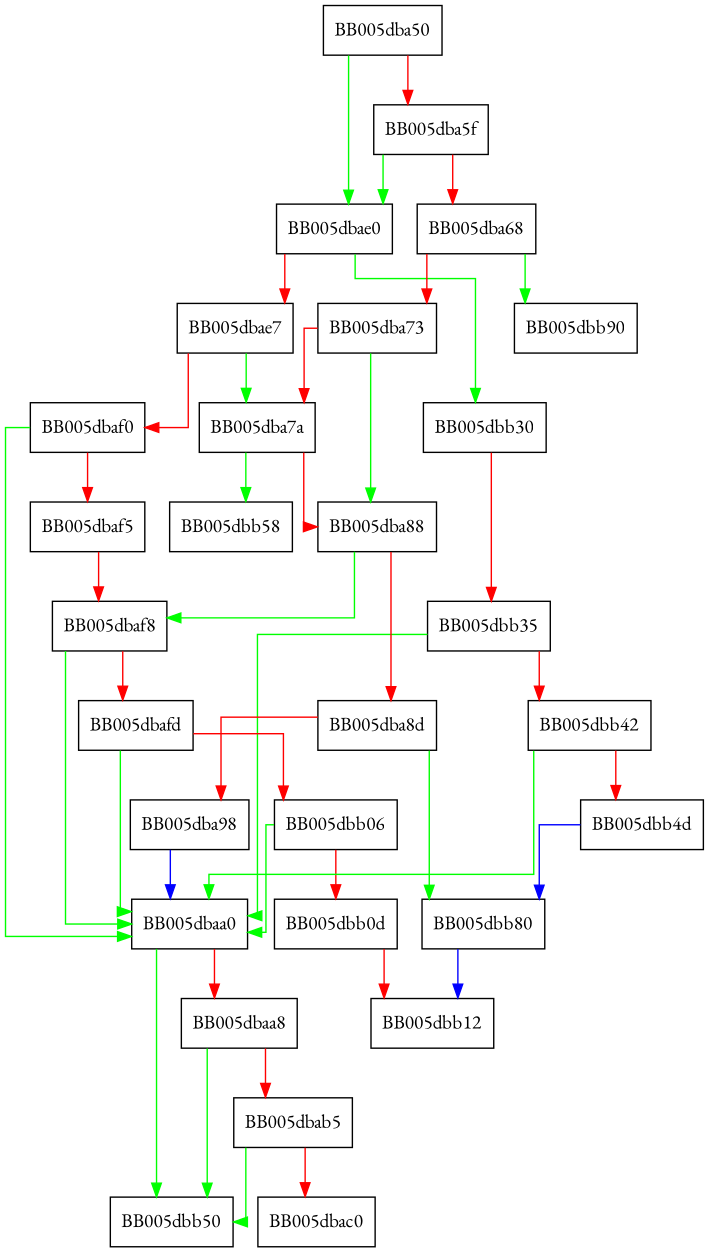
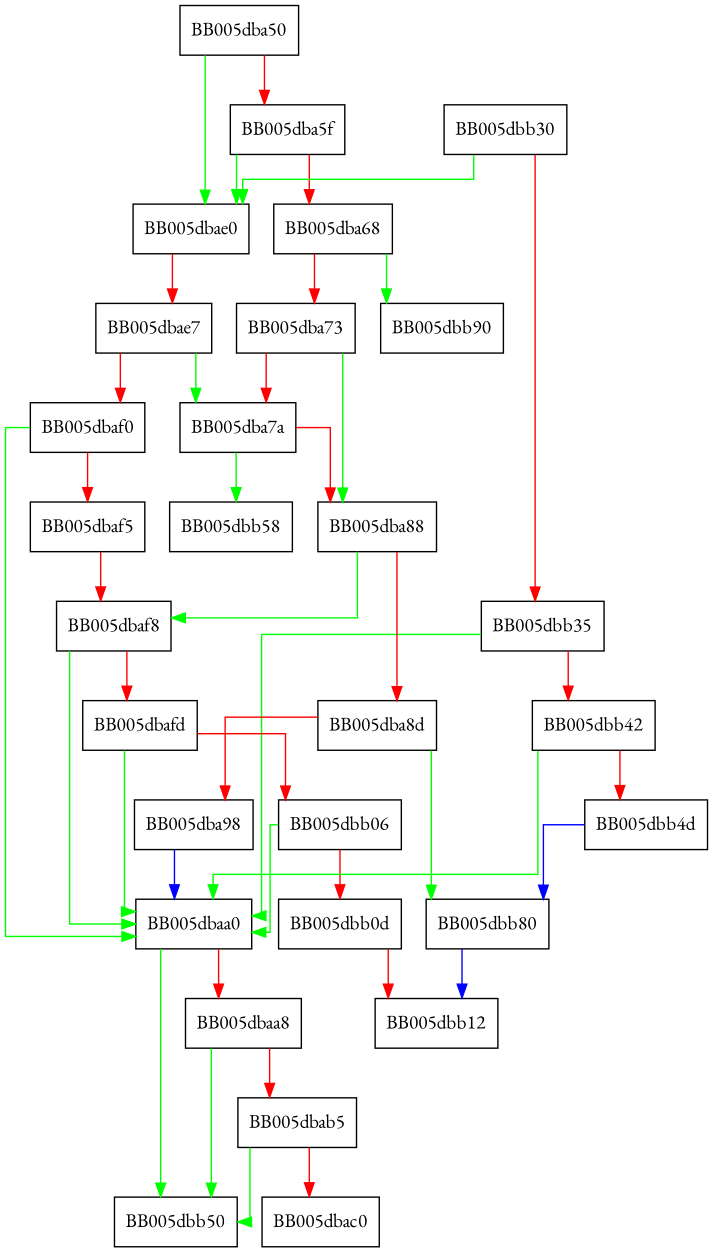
edge "BB005dbae0" -> "BB005dbb30": reversed
